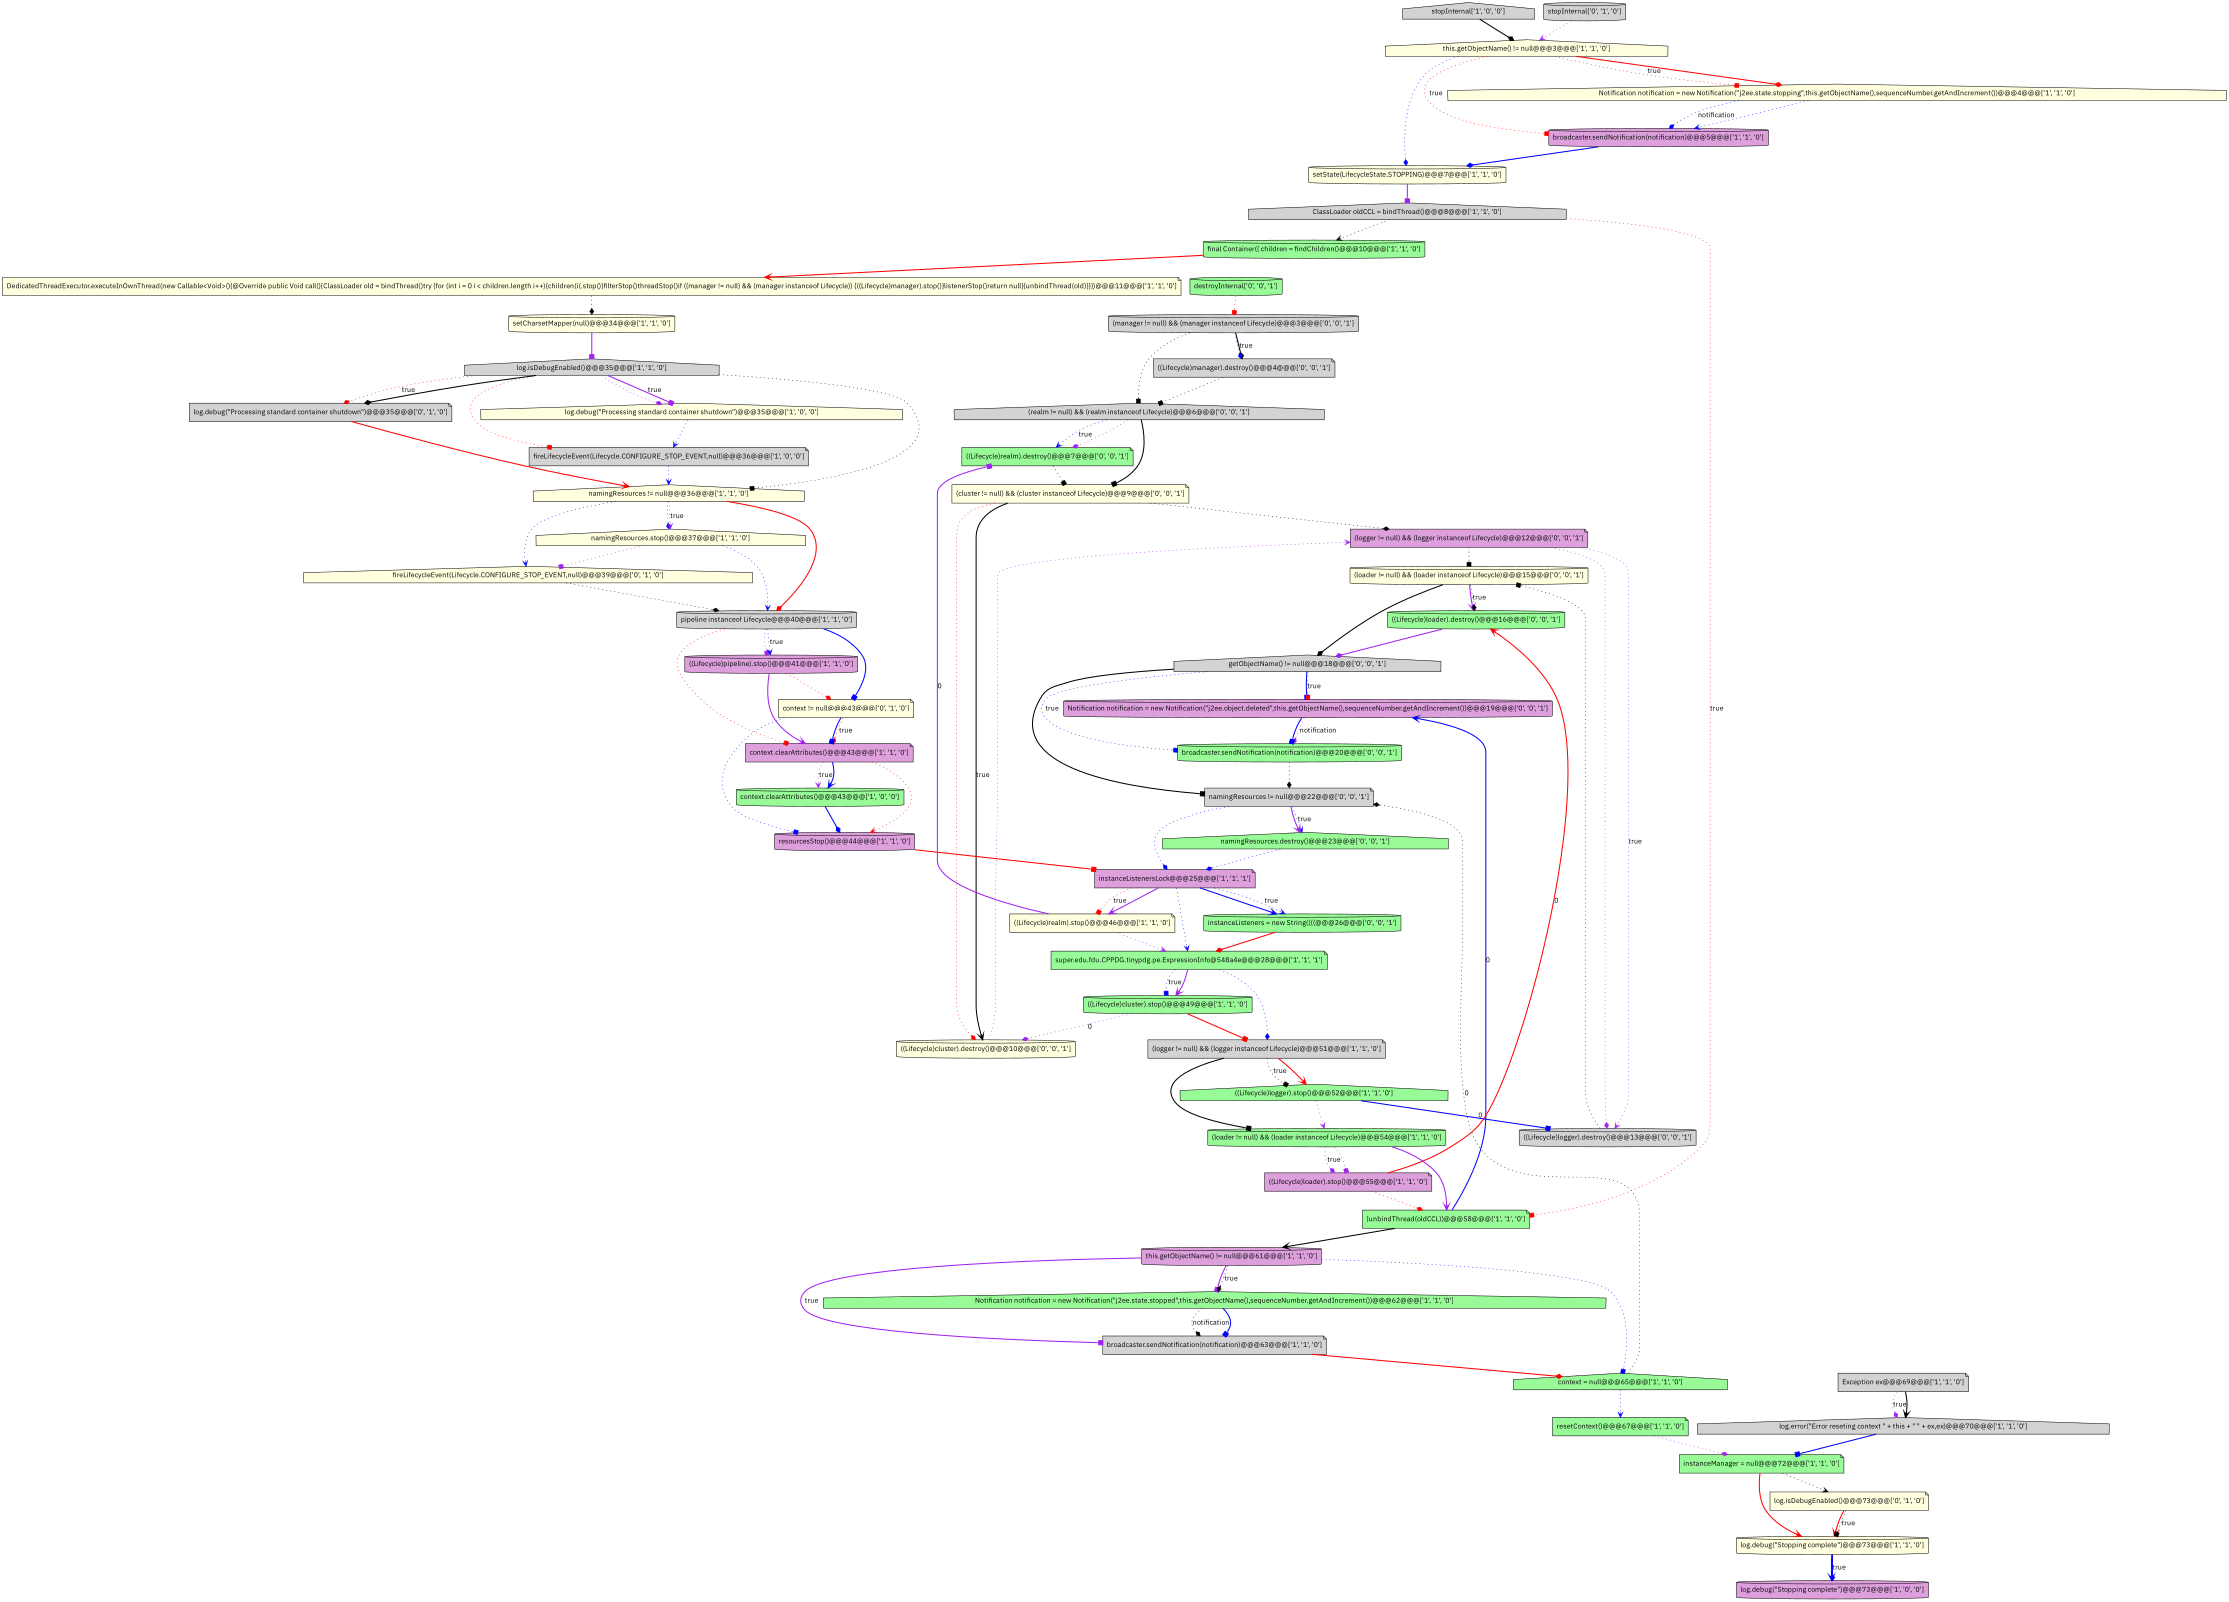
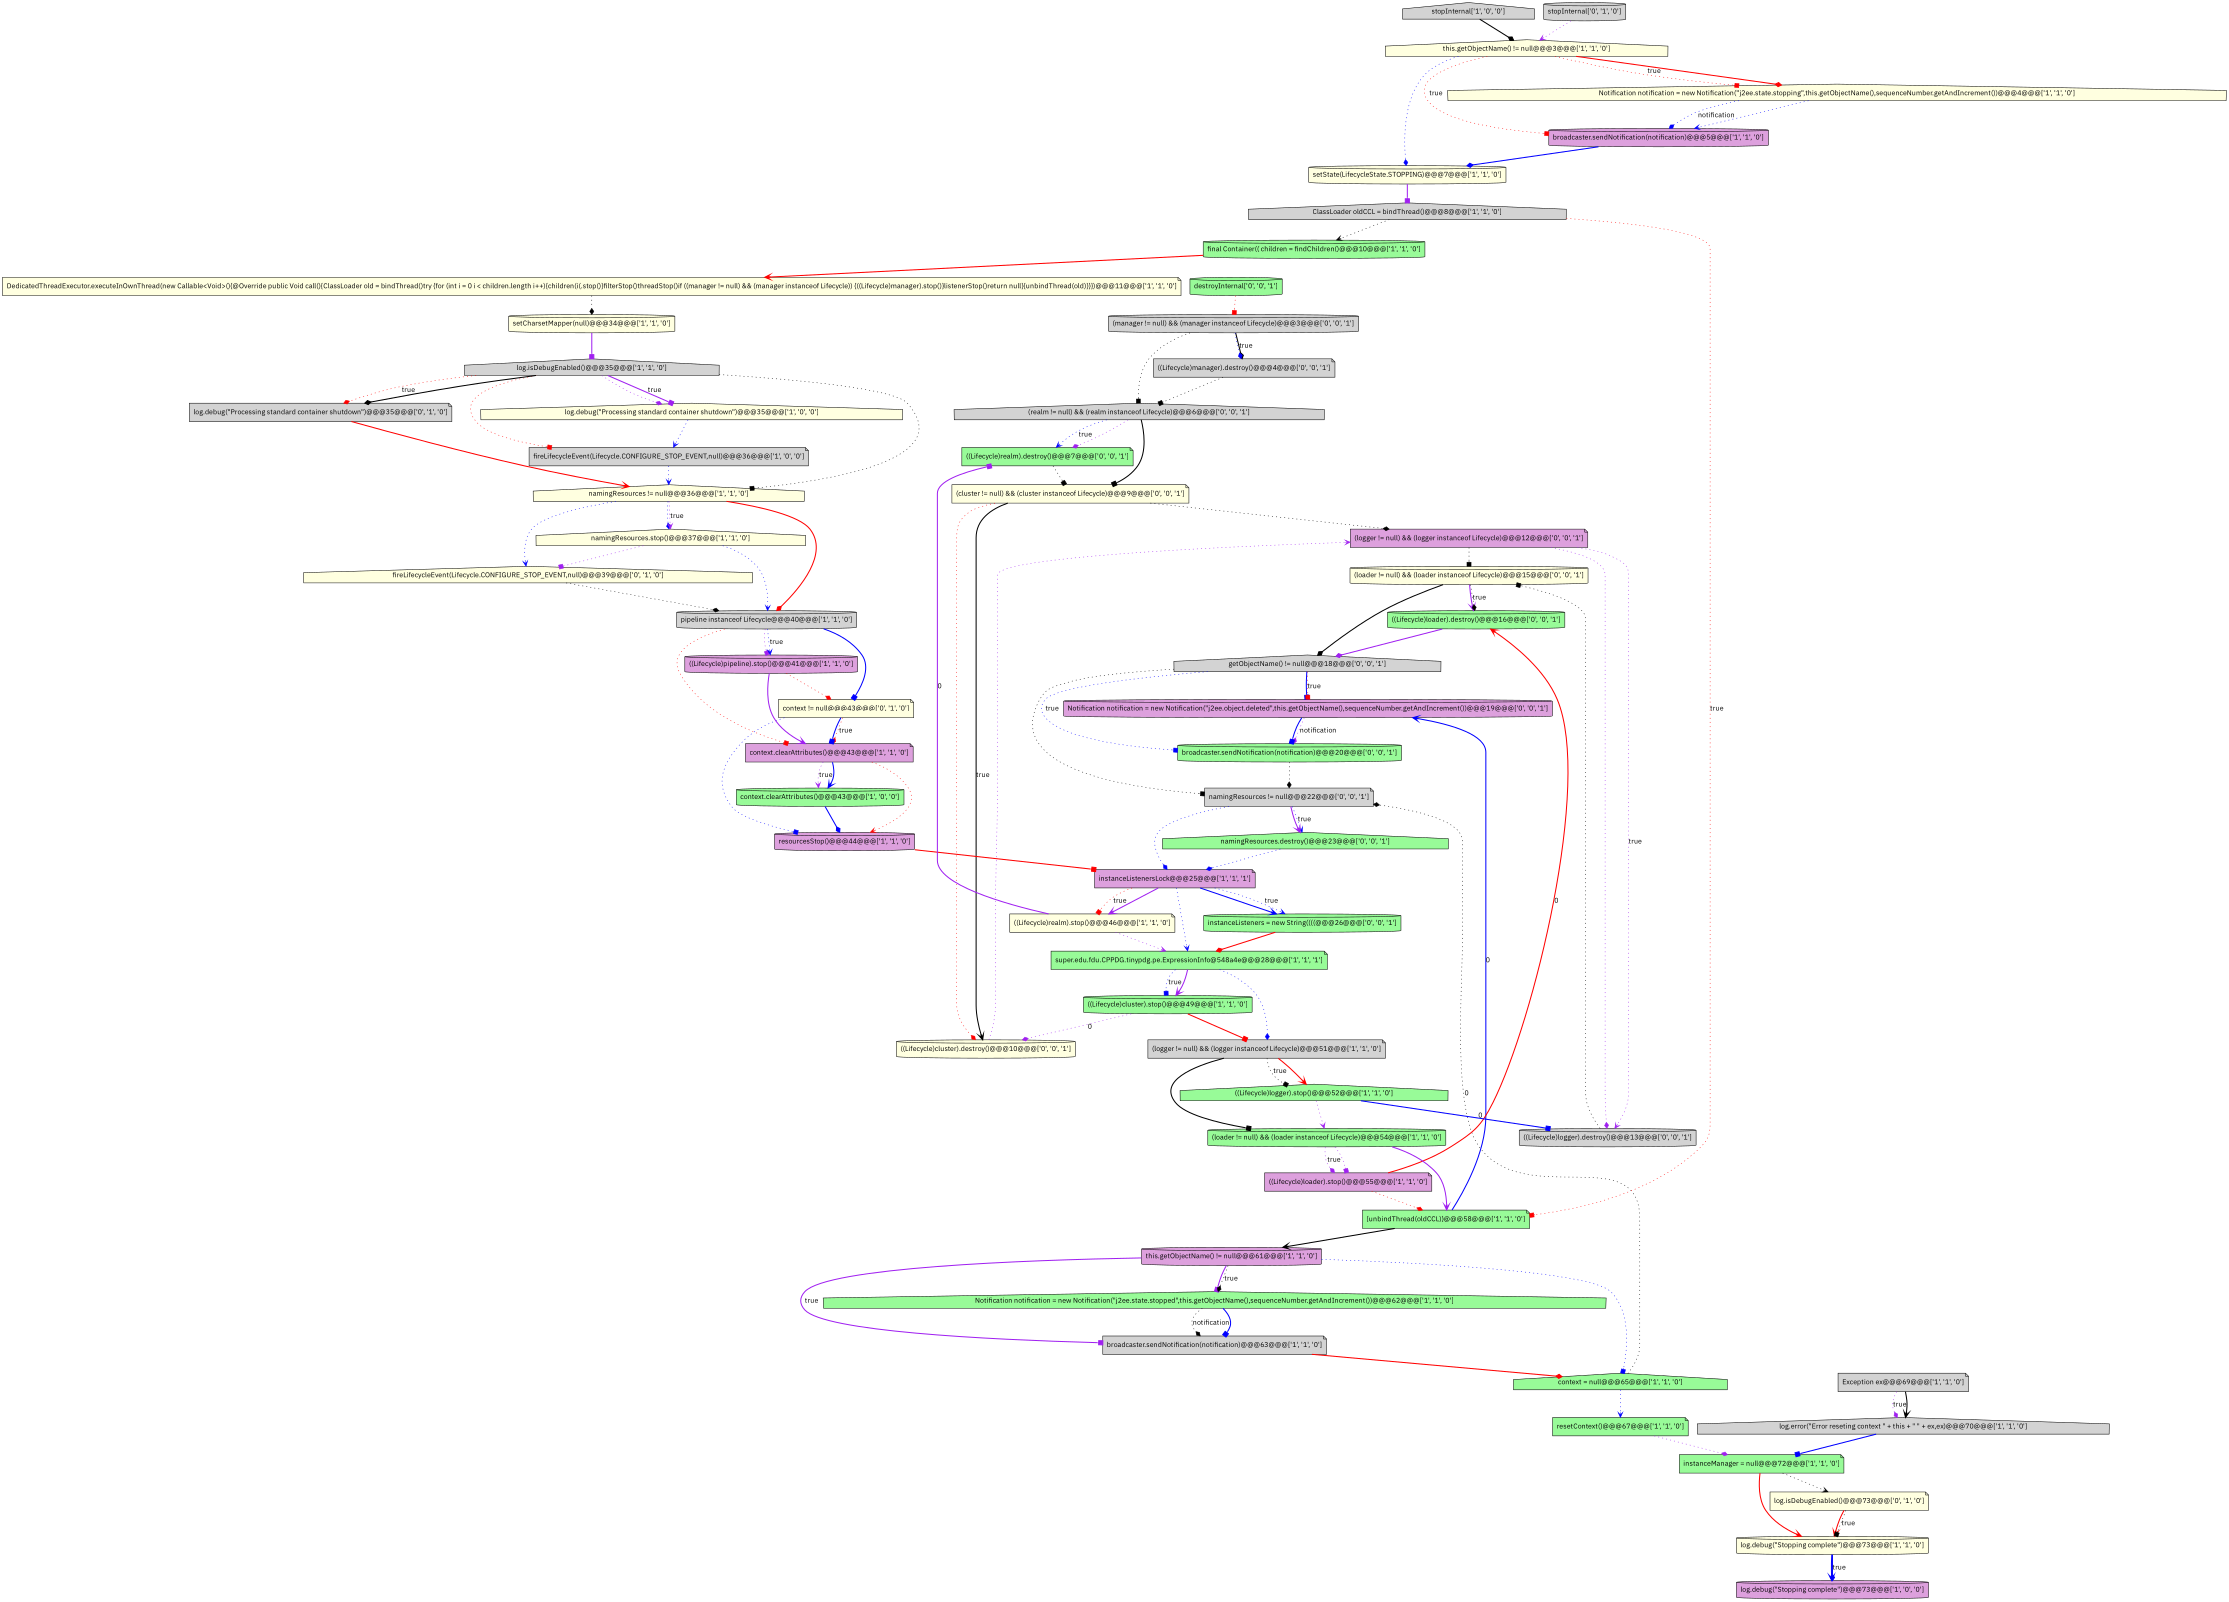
edge "getObjectName() != null@@@18@@@['0', '0', '1']" -> "namingResources != null@@@22@@@['0', '0', '1']": style bold -> dotted
